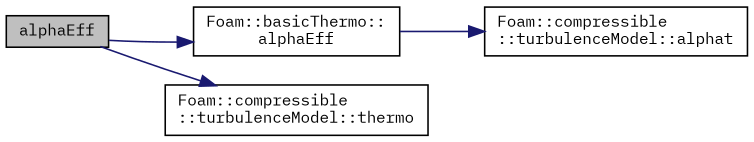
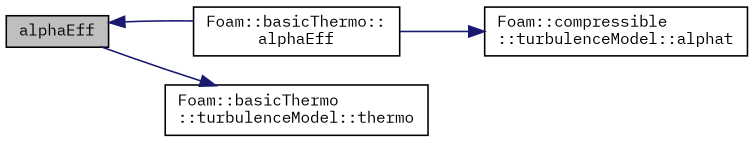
edge "alphaEff" -> "Foam::basicThermo:: alphaEff": reversed
node "Foam::compressible ::turbulenceModel::thermo": label "Foam::compressible ::turbulenceModel::thermo" -> "Foam::basicThermo ::turbulenceModel::thermo"
